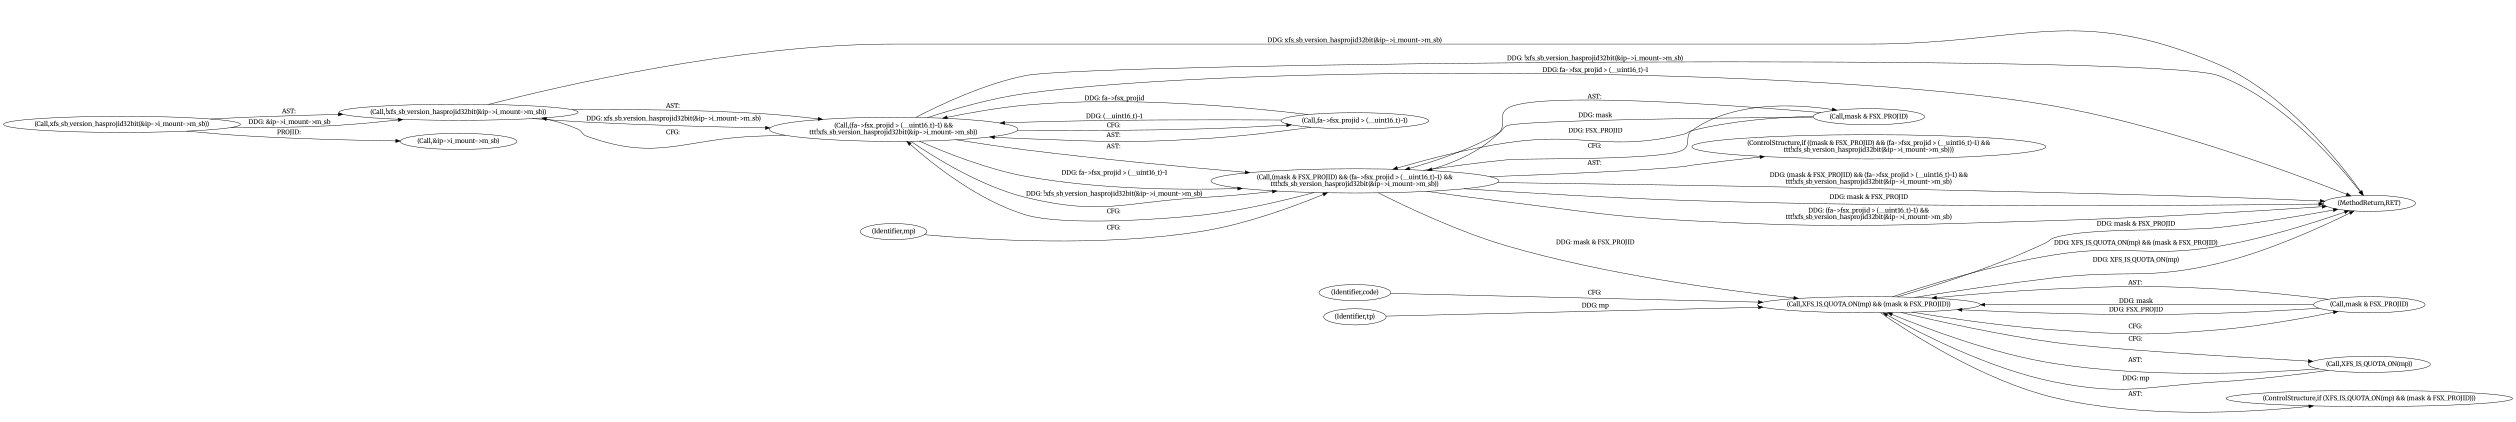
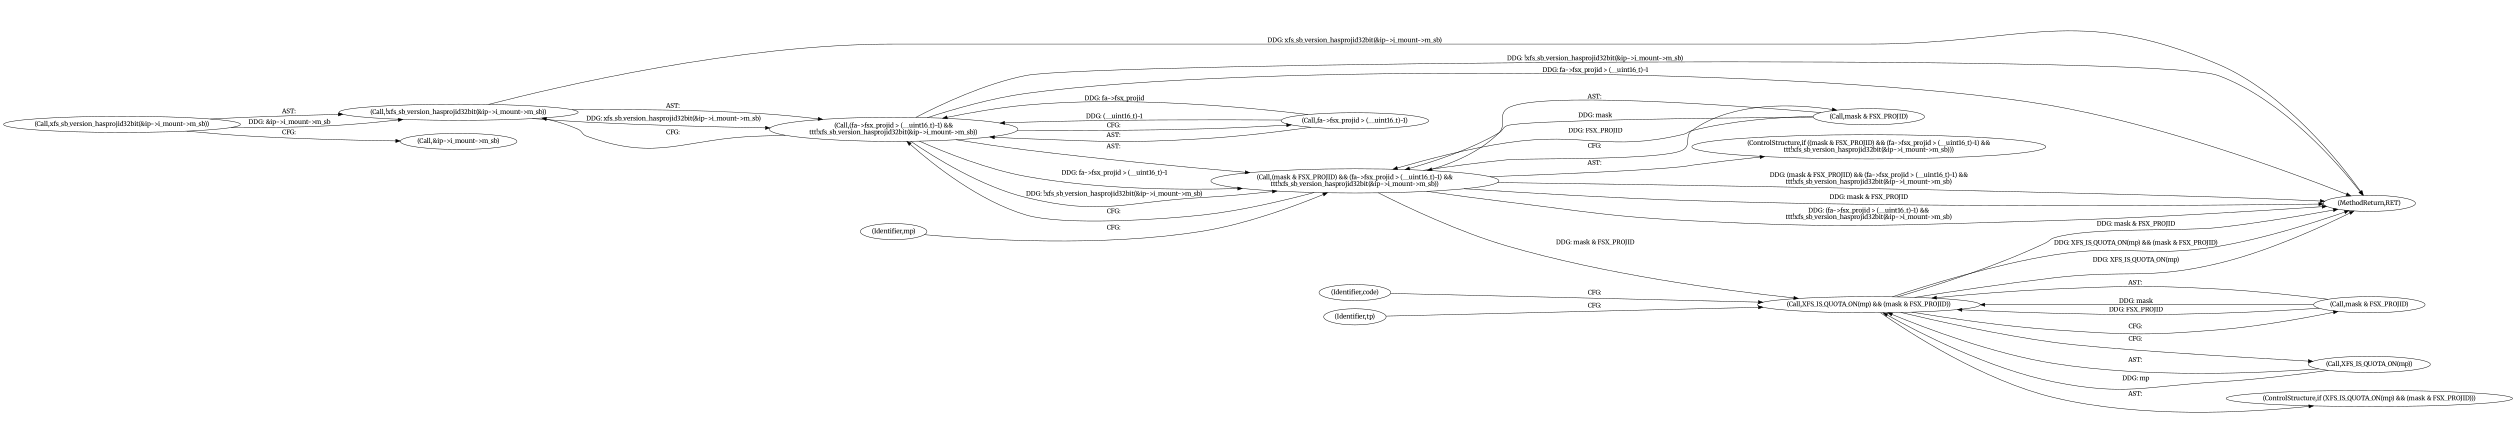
edge "(Call,xfs_sb_version_hasprojid32bit(&ip->i_mount->m_sb))" -> "(Call,&ip->i_mount->m_sb)": label "PROJID: " -> "CFG: "
edge "(Identifier,tp)" -> "(Call,XFS_IS_QUOTA_ON(mp) && (mask & FSX_PROJID))": label "DDG: mp" -> "CFG: "
